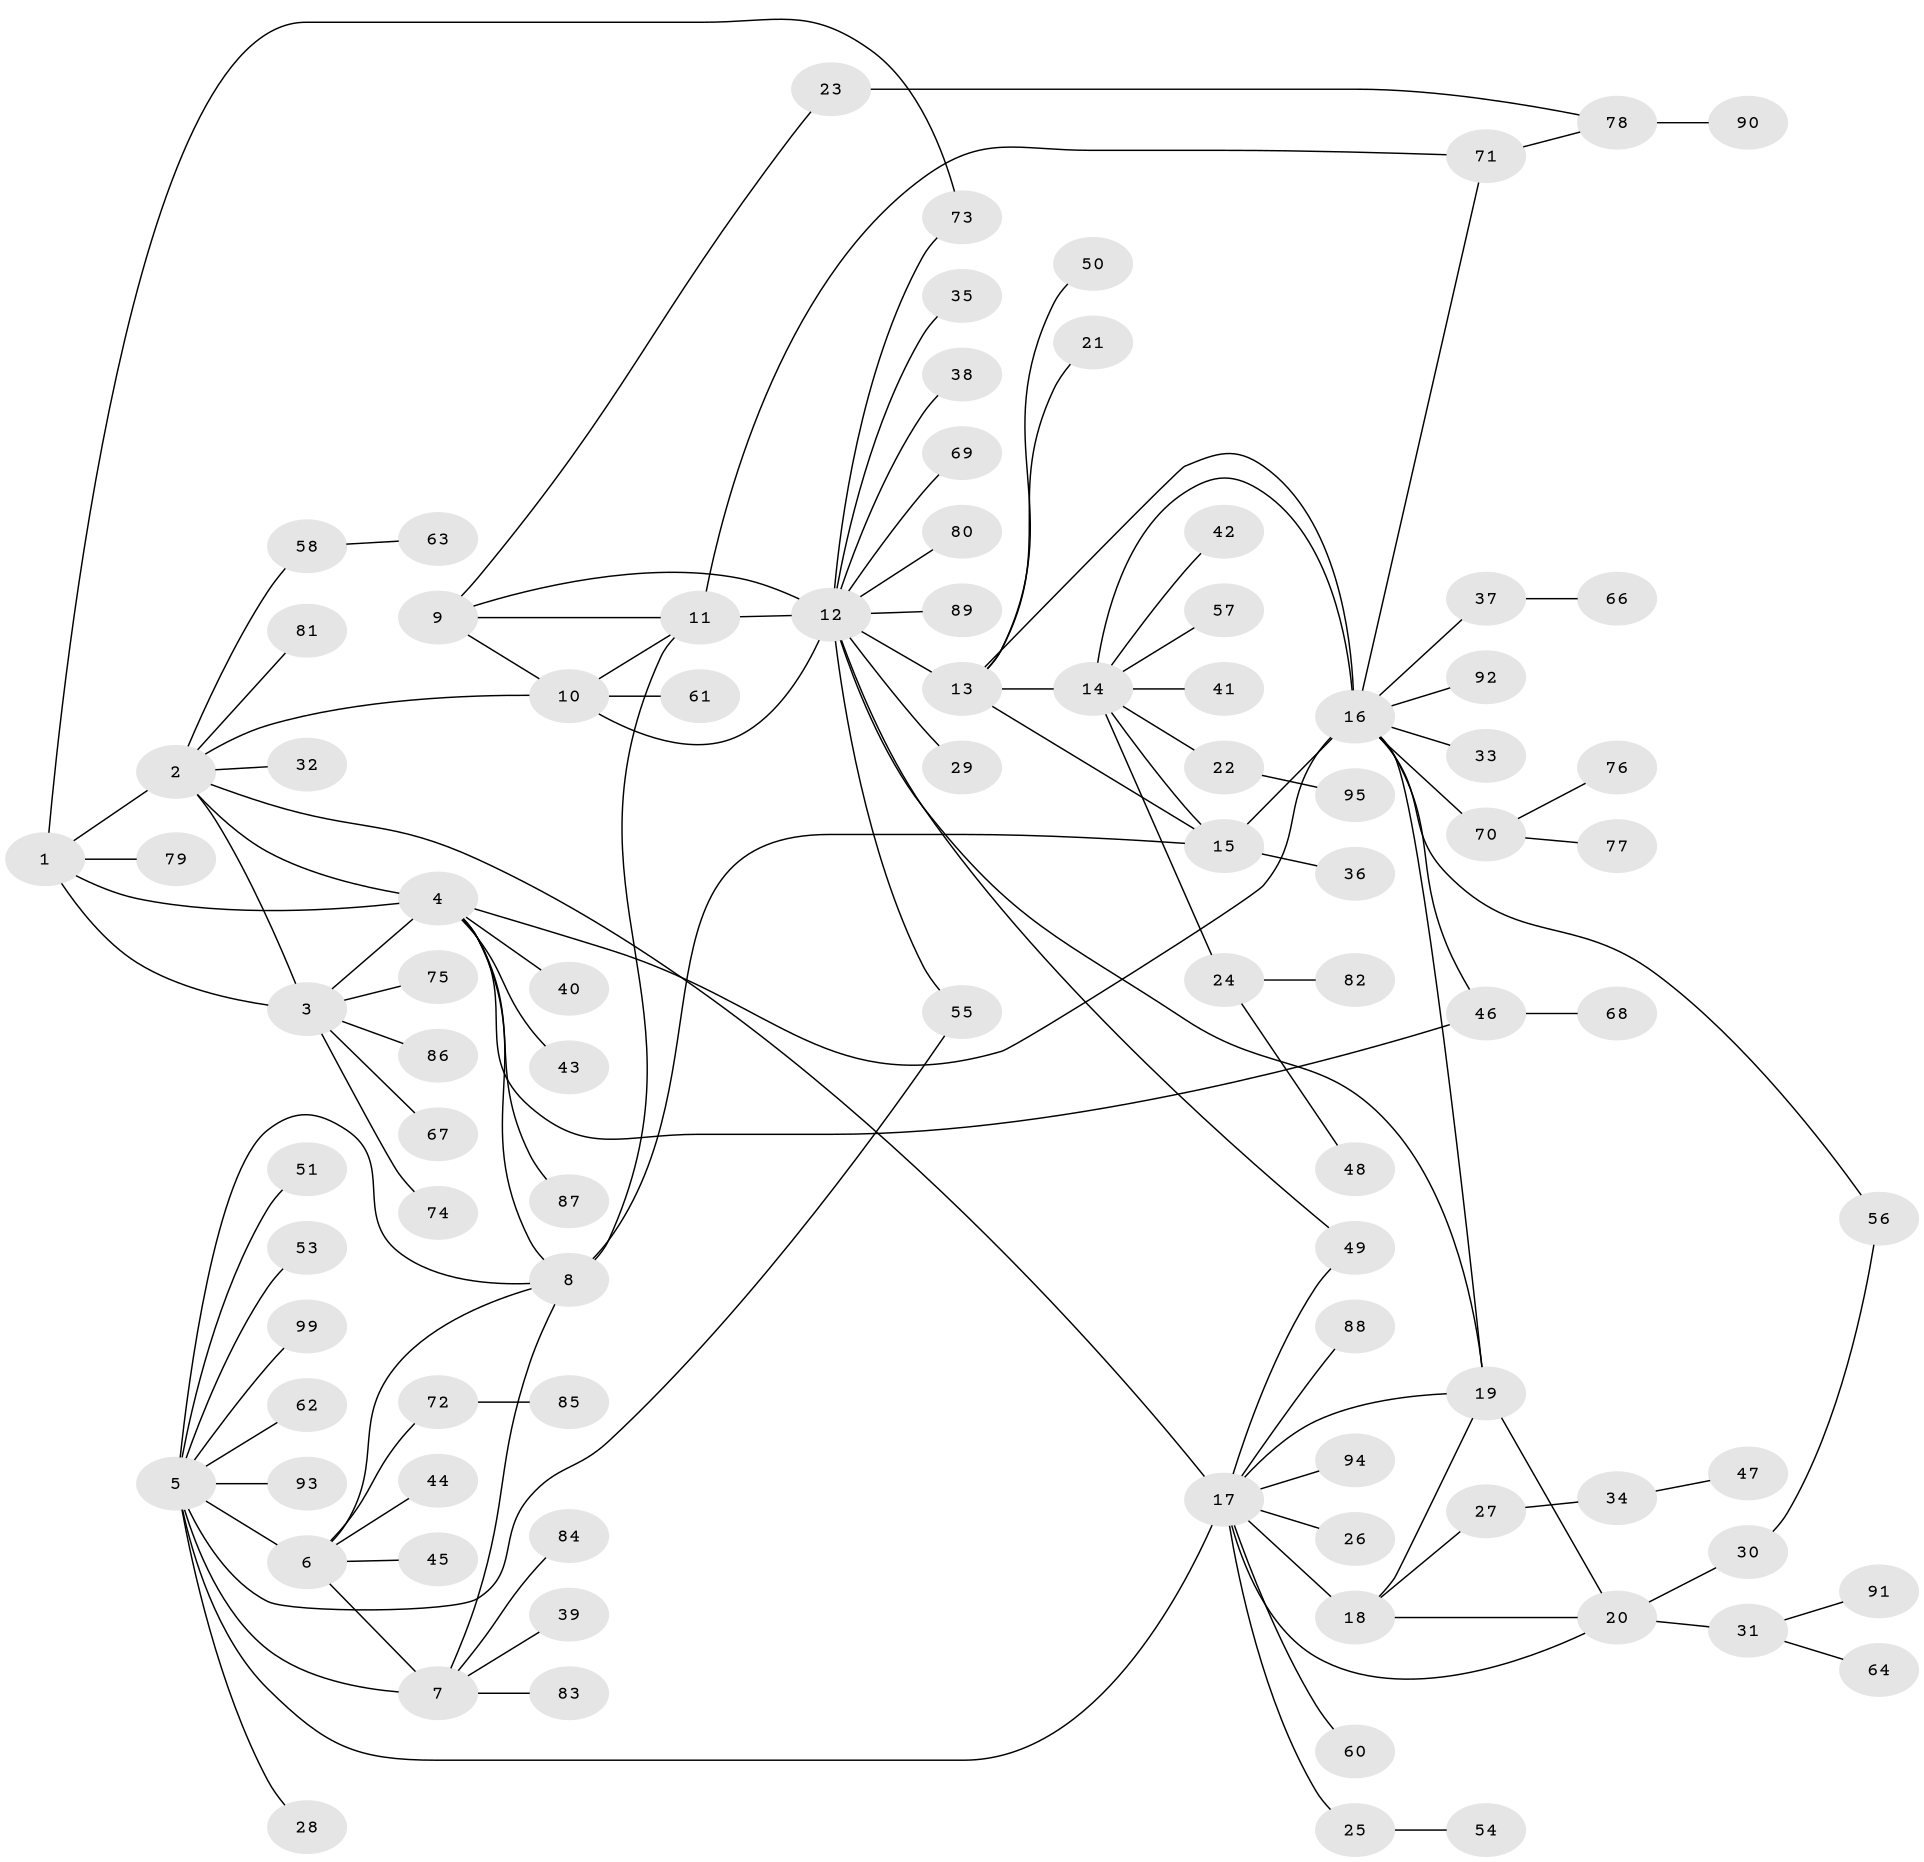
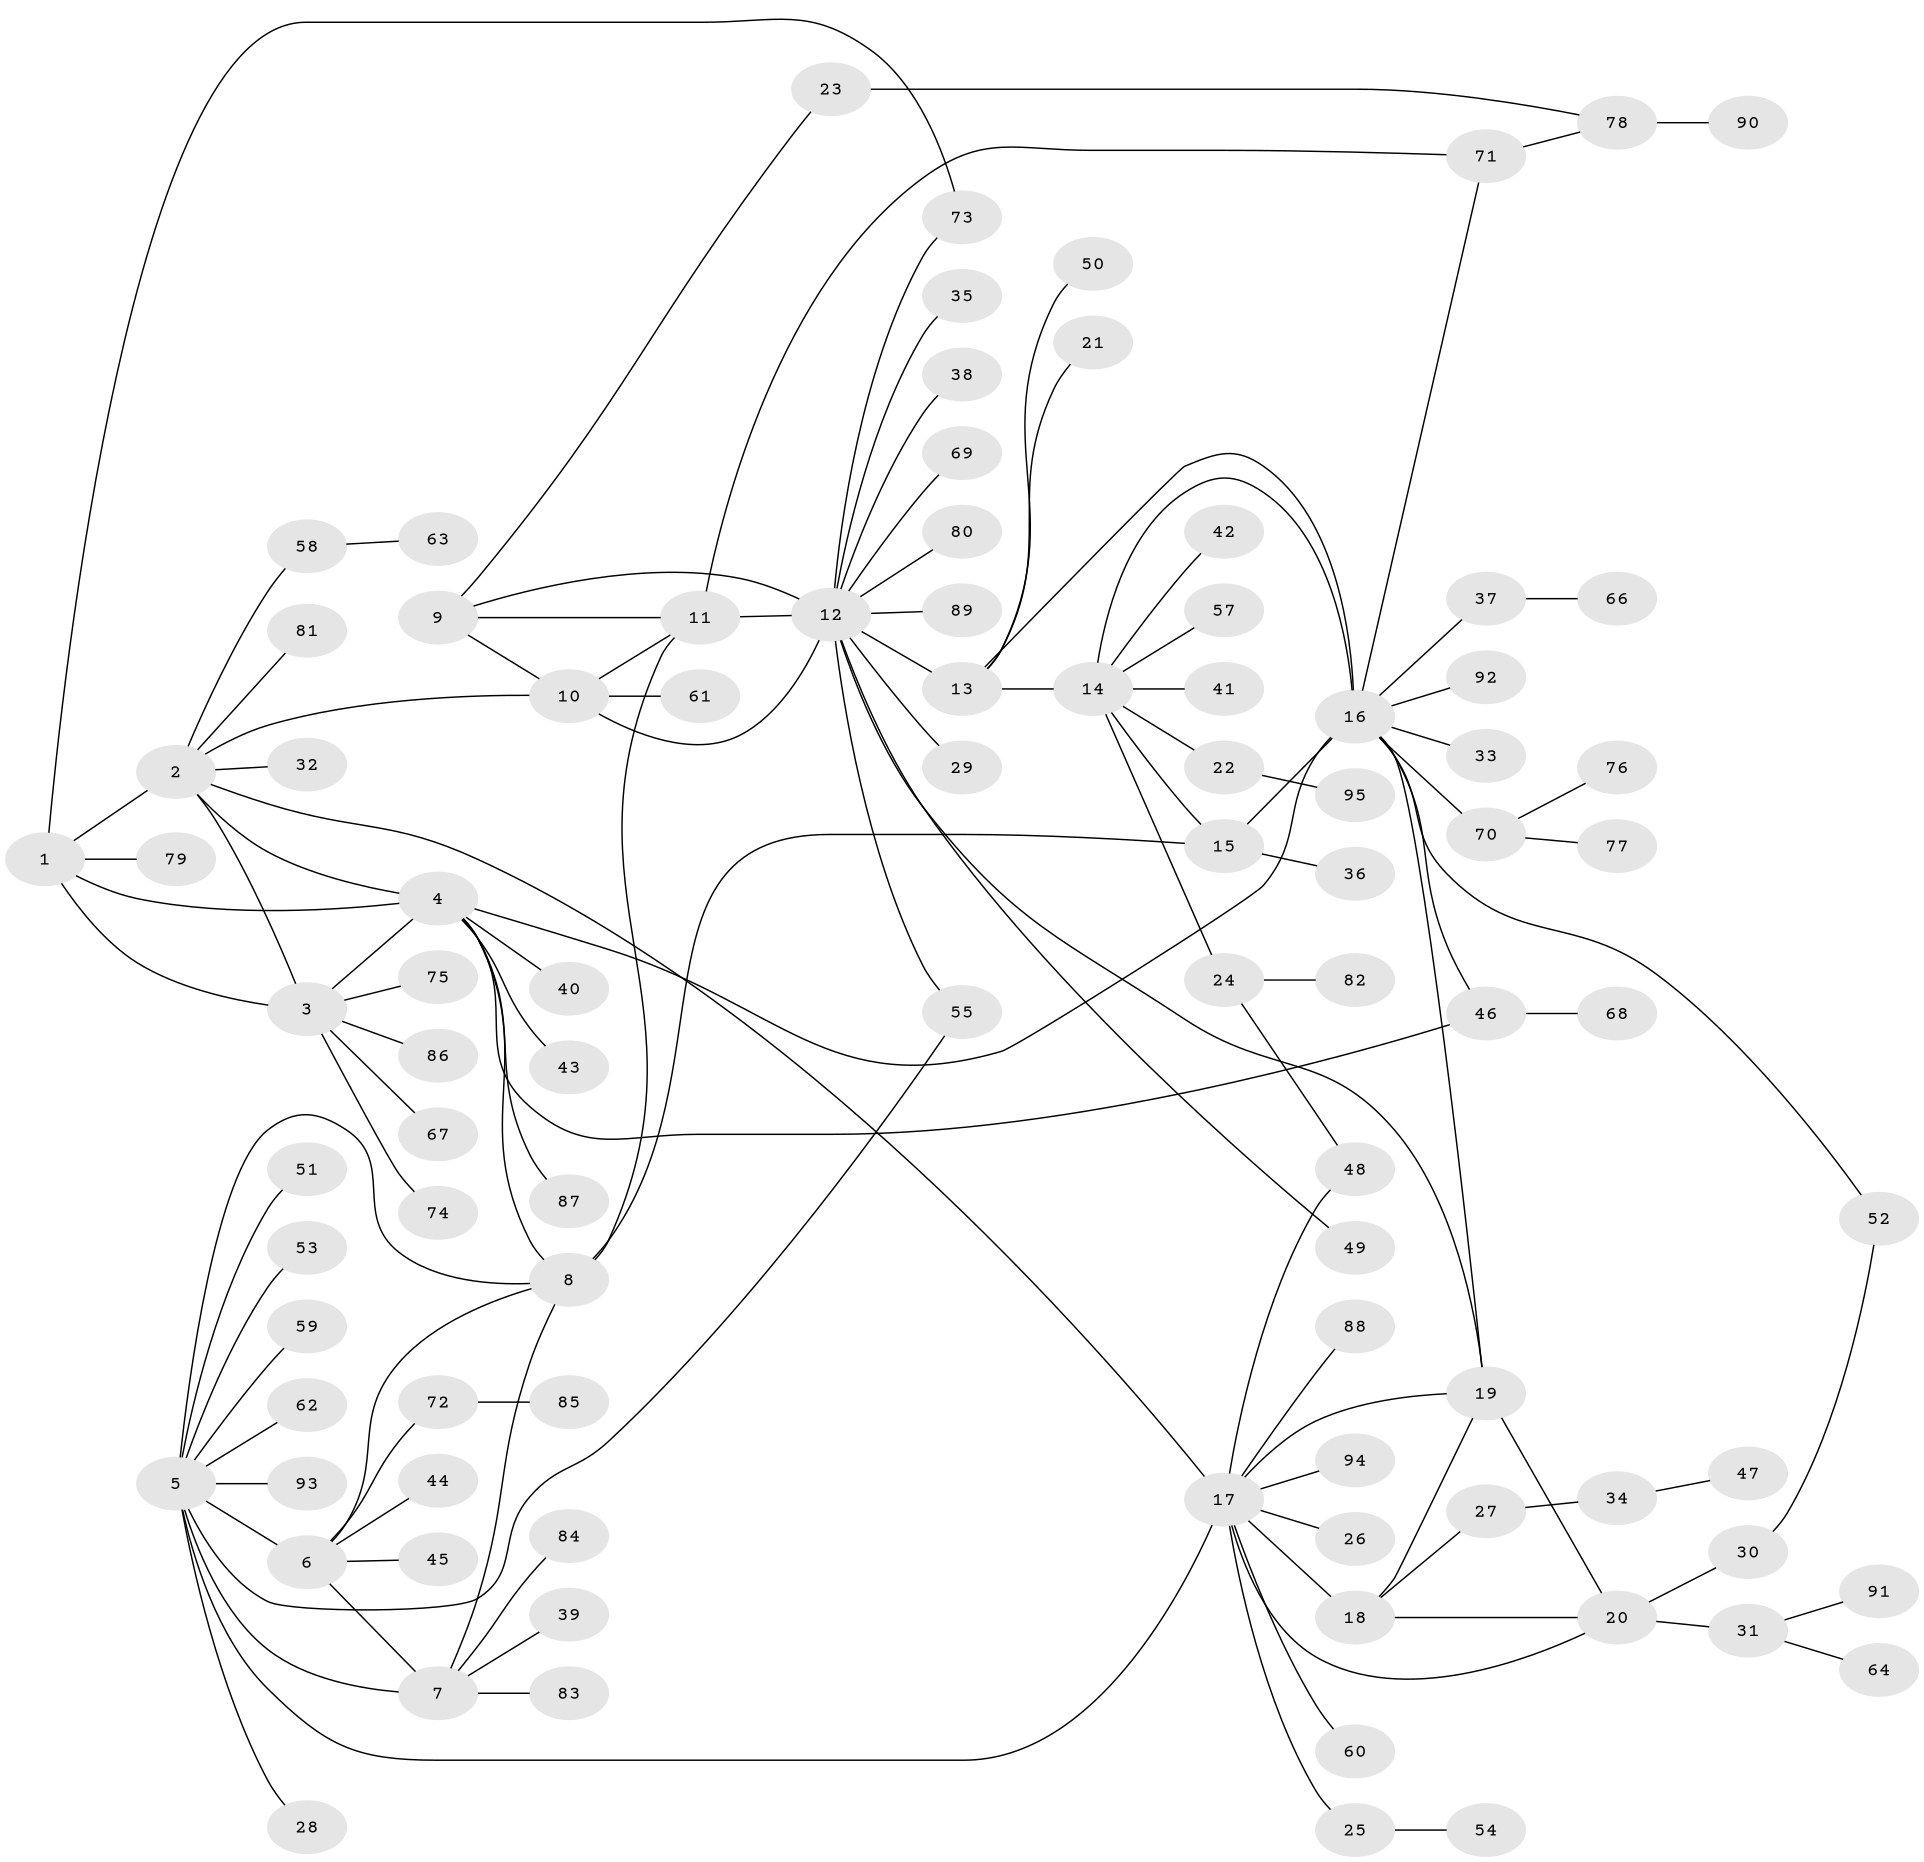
edge "13" -- "15": removed
node "56": label "56" -> "52"
node "99": label "99" -> "59"
edge "49" -- "17": now "48" -- "17"
